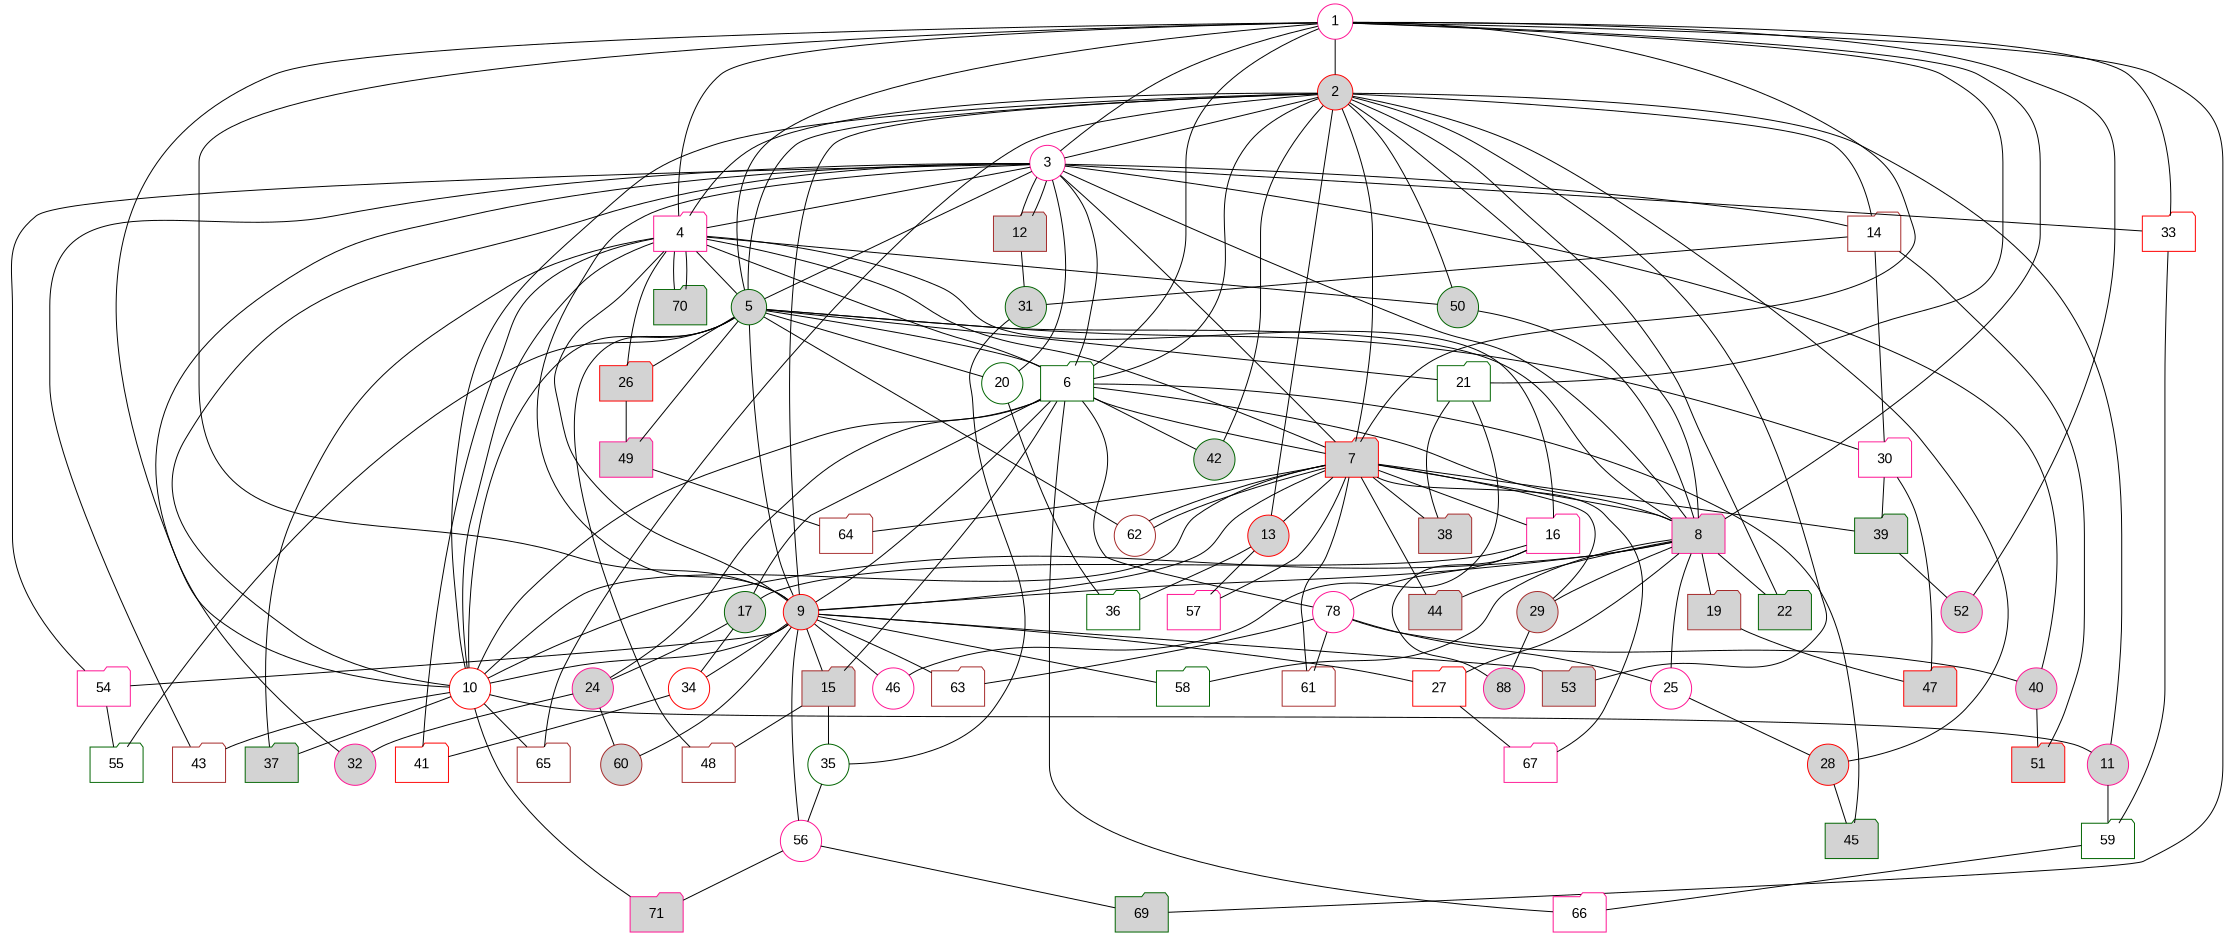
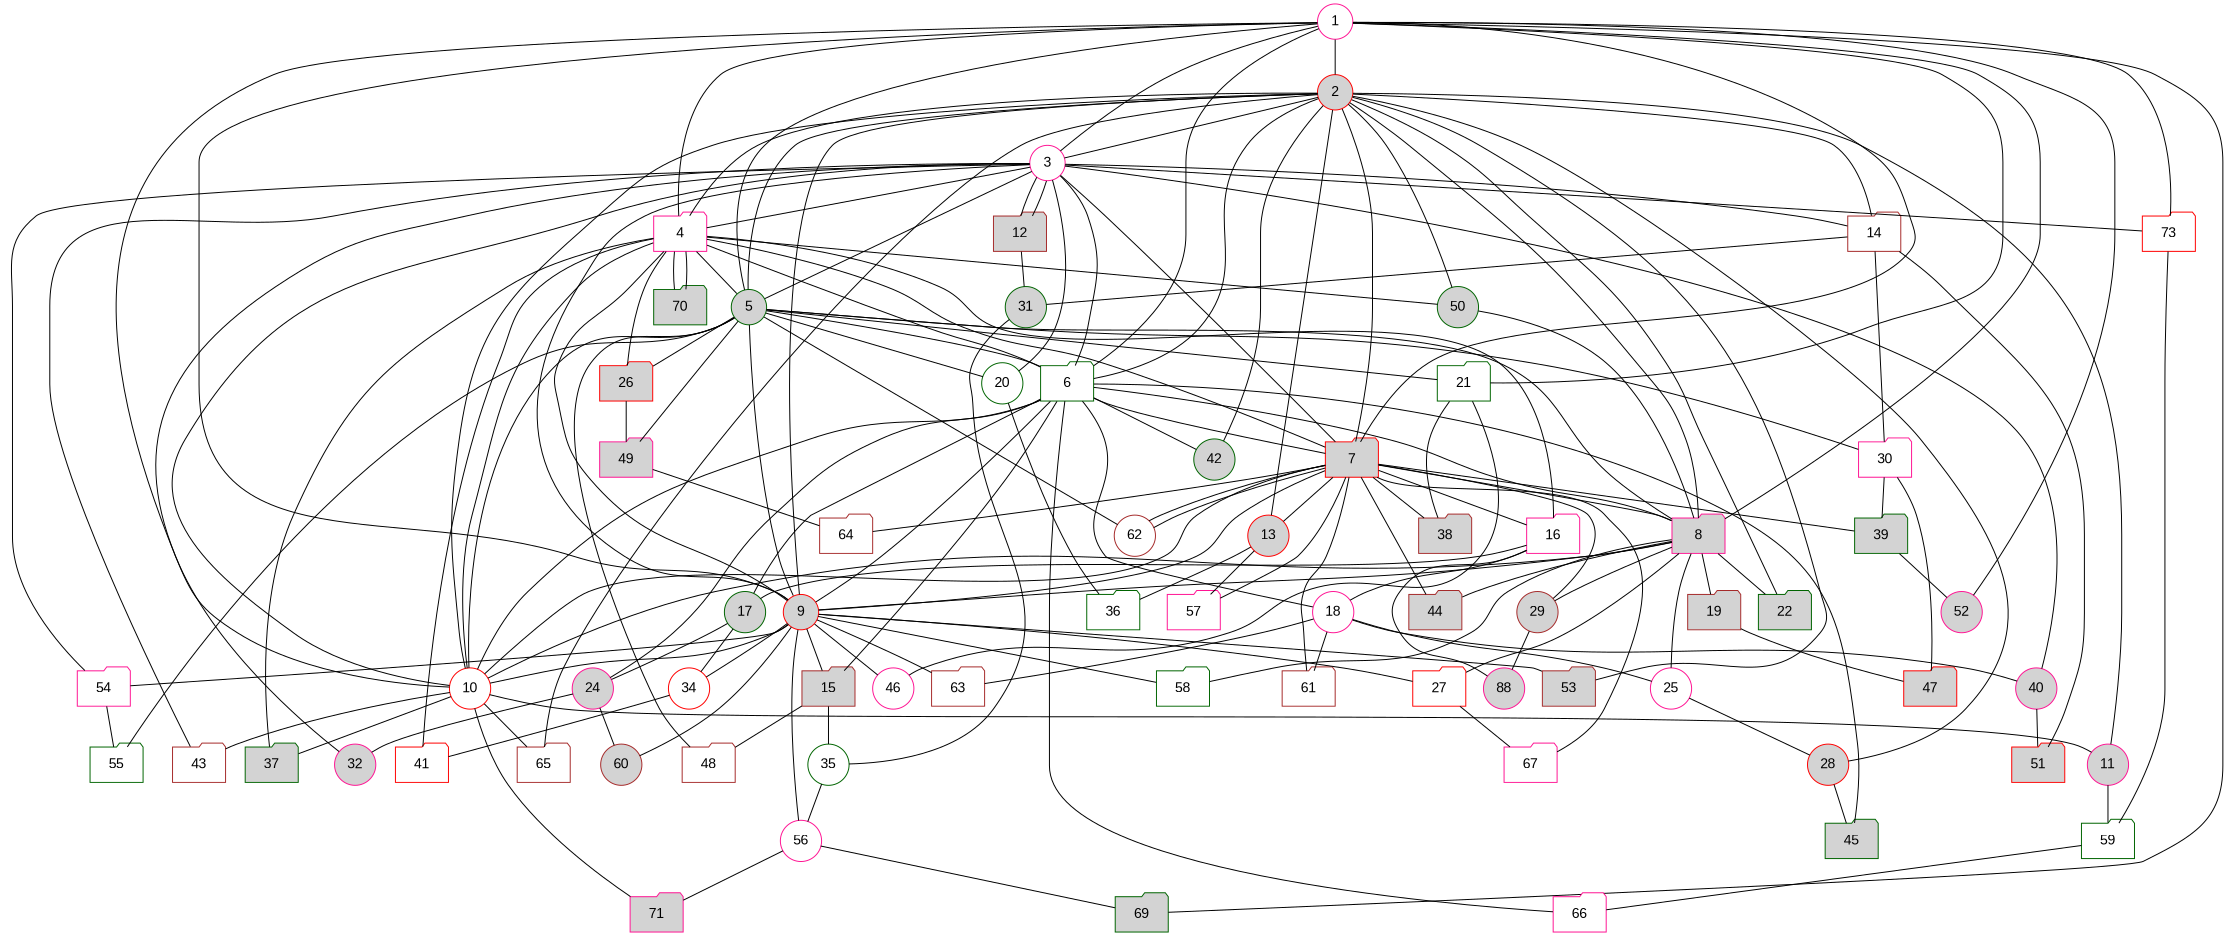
node "33": label "33" -> "73"
edge "3" -- "8": removed
node "78": label "78" -> "18"
